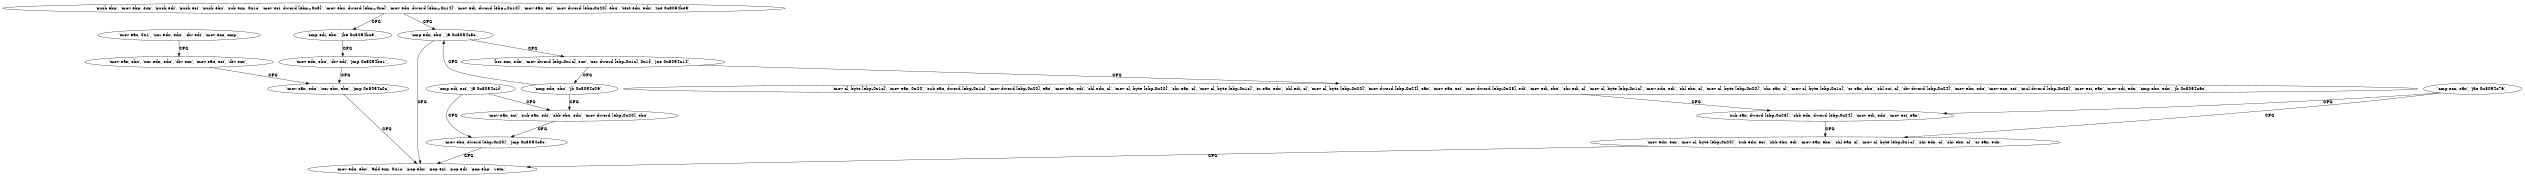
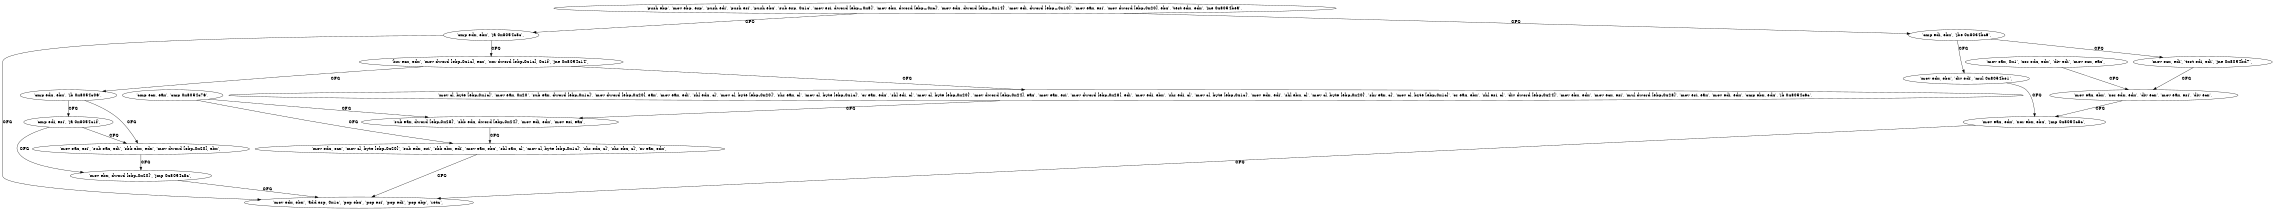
node "'mov eax, 0x1', 'xor edx, edx', 'div edi', 'mov ecx, cmp',": label "'mov eax, 0x1', 'xor edx, edx', 'div edi', 'mov ecx, cmp'," -> "'mov eax, 0x1', 'xor edx, edx', 'div edi', 'mov ecx, eax',"
node "'cmp edi, ebx', 'jbe 0x8054bc6',": label "'cmp edi, ebx', 'jbe 0x8054bc6'," -> "'cmp edi, ebx', 'jbe 0x8034bc6',"
node "'mov edx, ebx', 'div edi', 'jmp 0x8054be1',": label "'mov edx, ebx', 'div edi', 'jmp 0x8054be1'," -> "'mov edx, ebx', 'div edi', 'mul 0x8054be1',"
node "'mov ecx, edi', 'test edi, edi', 'jne 0x8054bd7',": added
edge "'cmp edx, ebx', 'jb 0x8054c06'," -> "'cmp edx, ebx', 'ja 0x8054c8c',": now "'cmp edx, ebx', 'jb 0x8054c06'," -> "'cmp edi, esi', 'ja 0x8054c1f',"
node "'mov eax, edx', 'xor ebx, ebx', 'jmp 0x8054c0c',": label "'mov eax, edx', 'xor ebx, ebx', 'jmp 0x8054c0c'," -> "'mov eax, edx', 'xor ebx, ebx', 'jmp 0x8054c8c',"
node "'cmp ecx, eax', 'jae 0x8054c76',": label "'cmp ecx, eax', 'jae 0x8054c76'," -> "'cmp ecx, eax', 'cmp 0x8054c76',"
